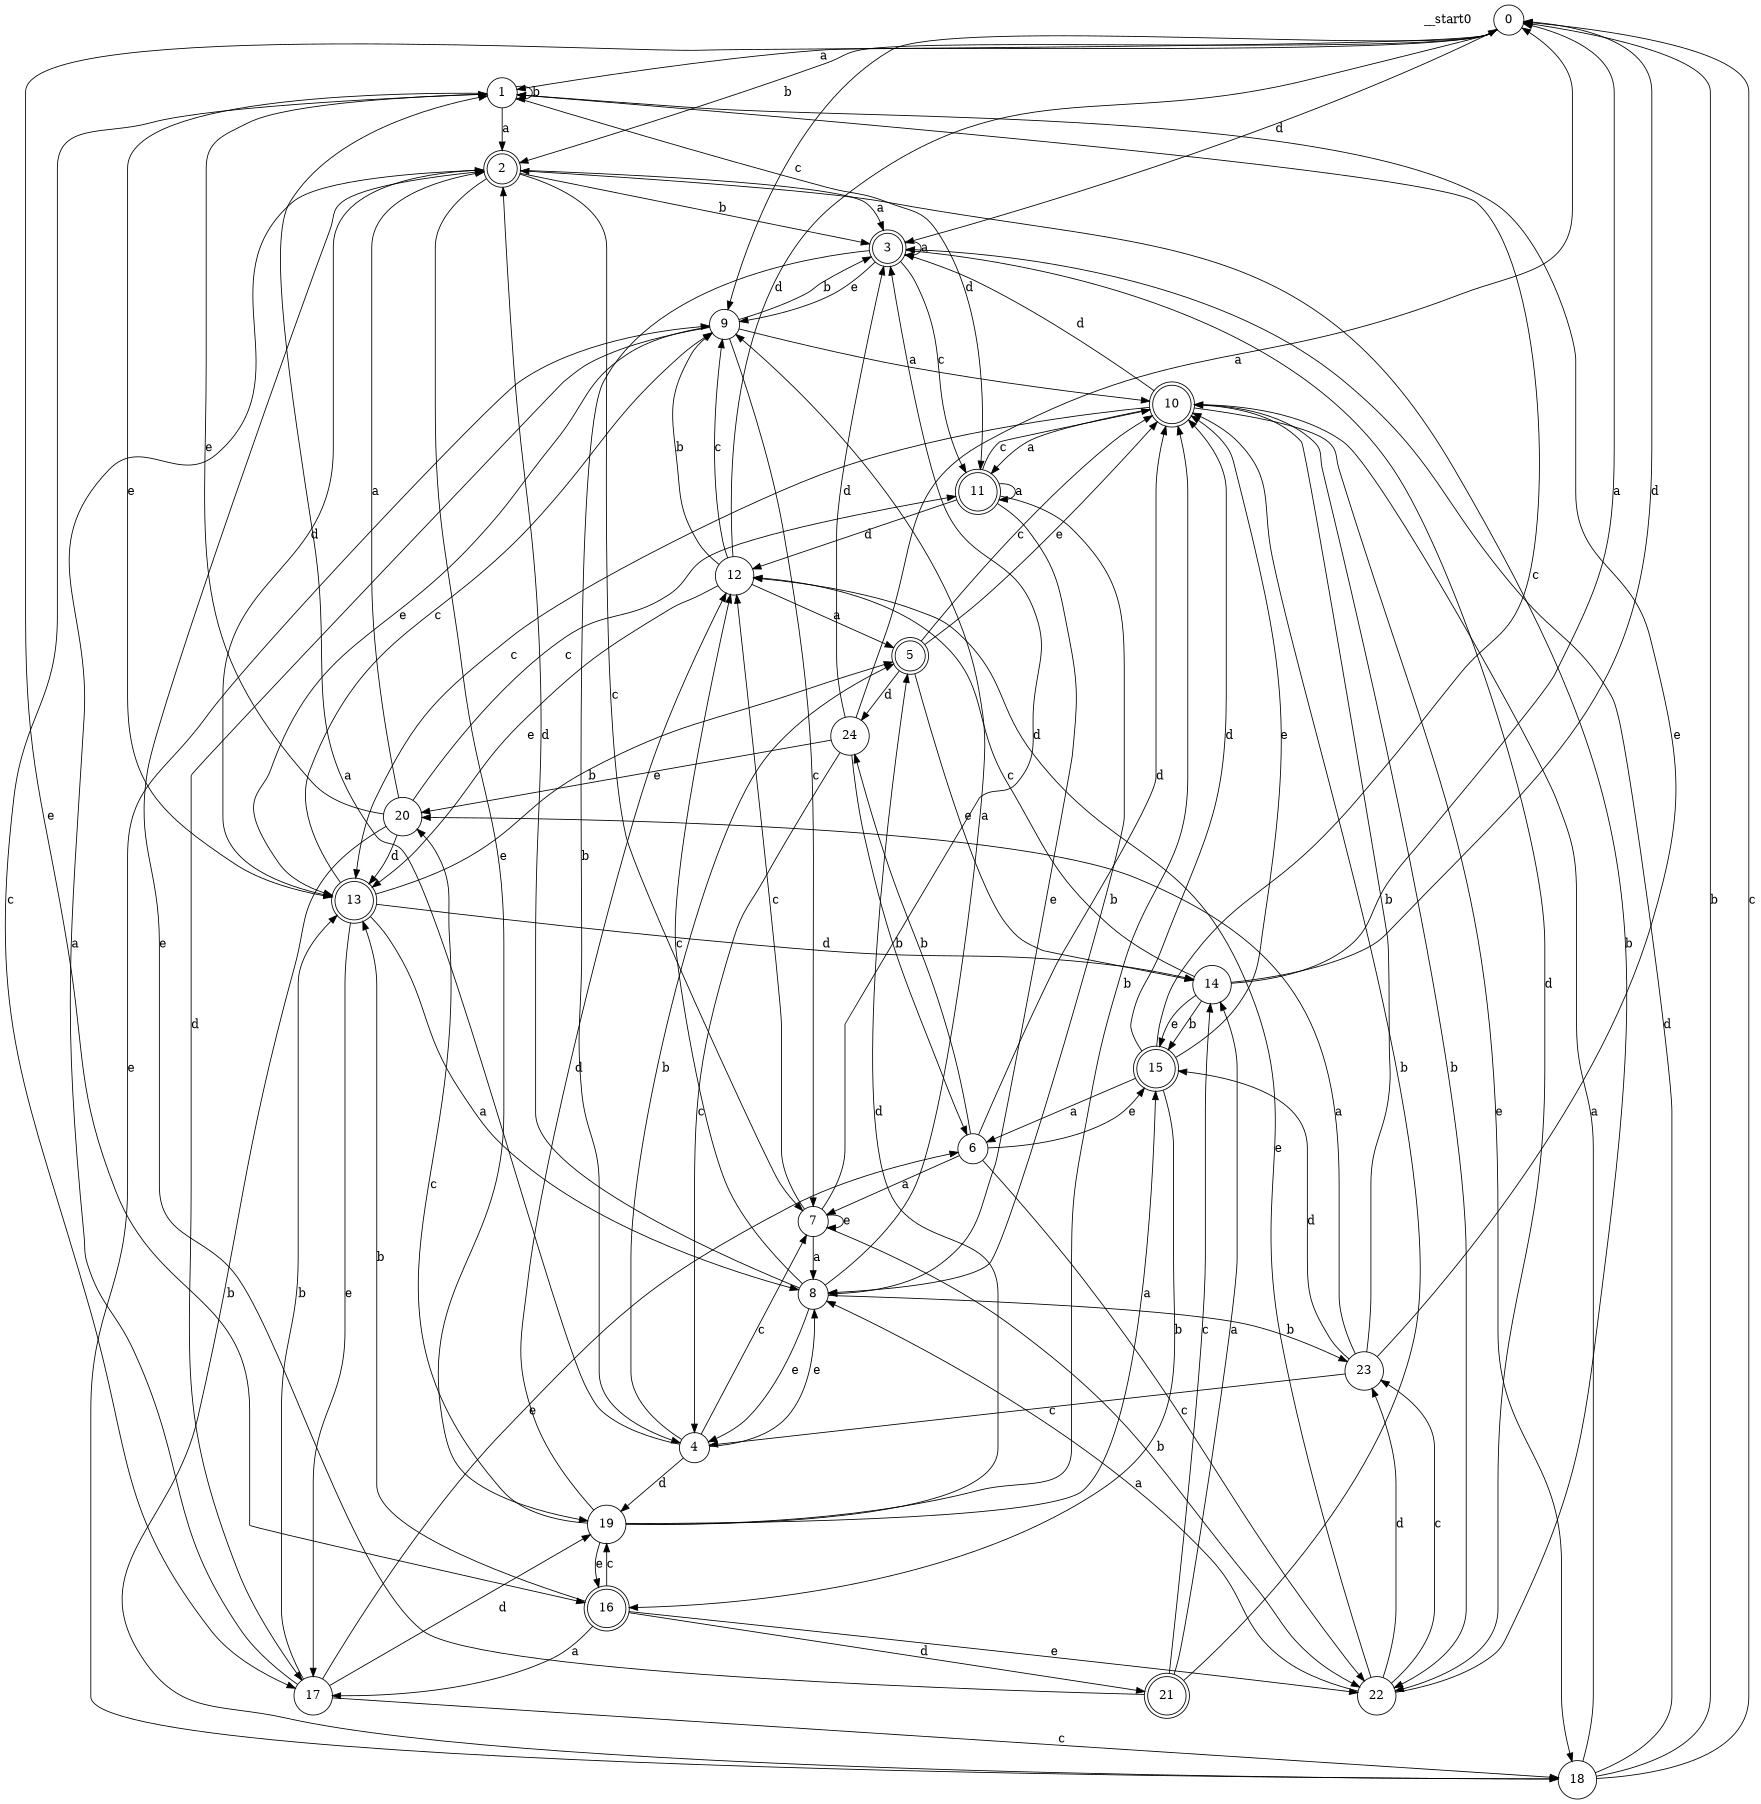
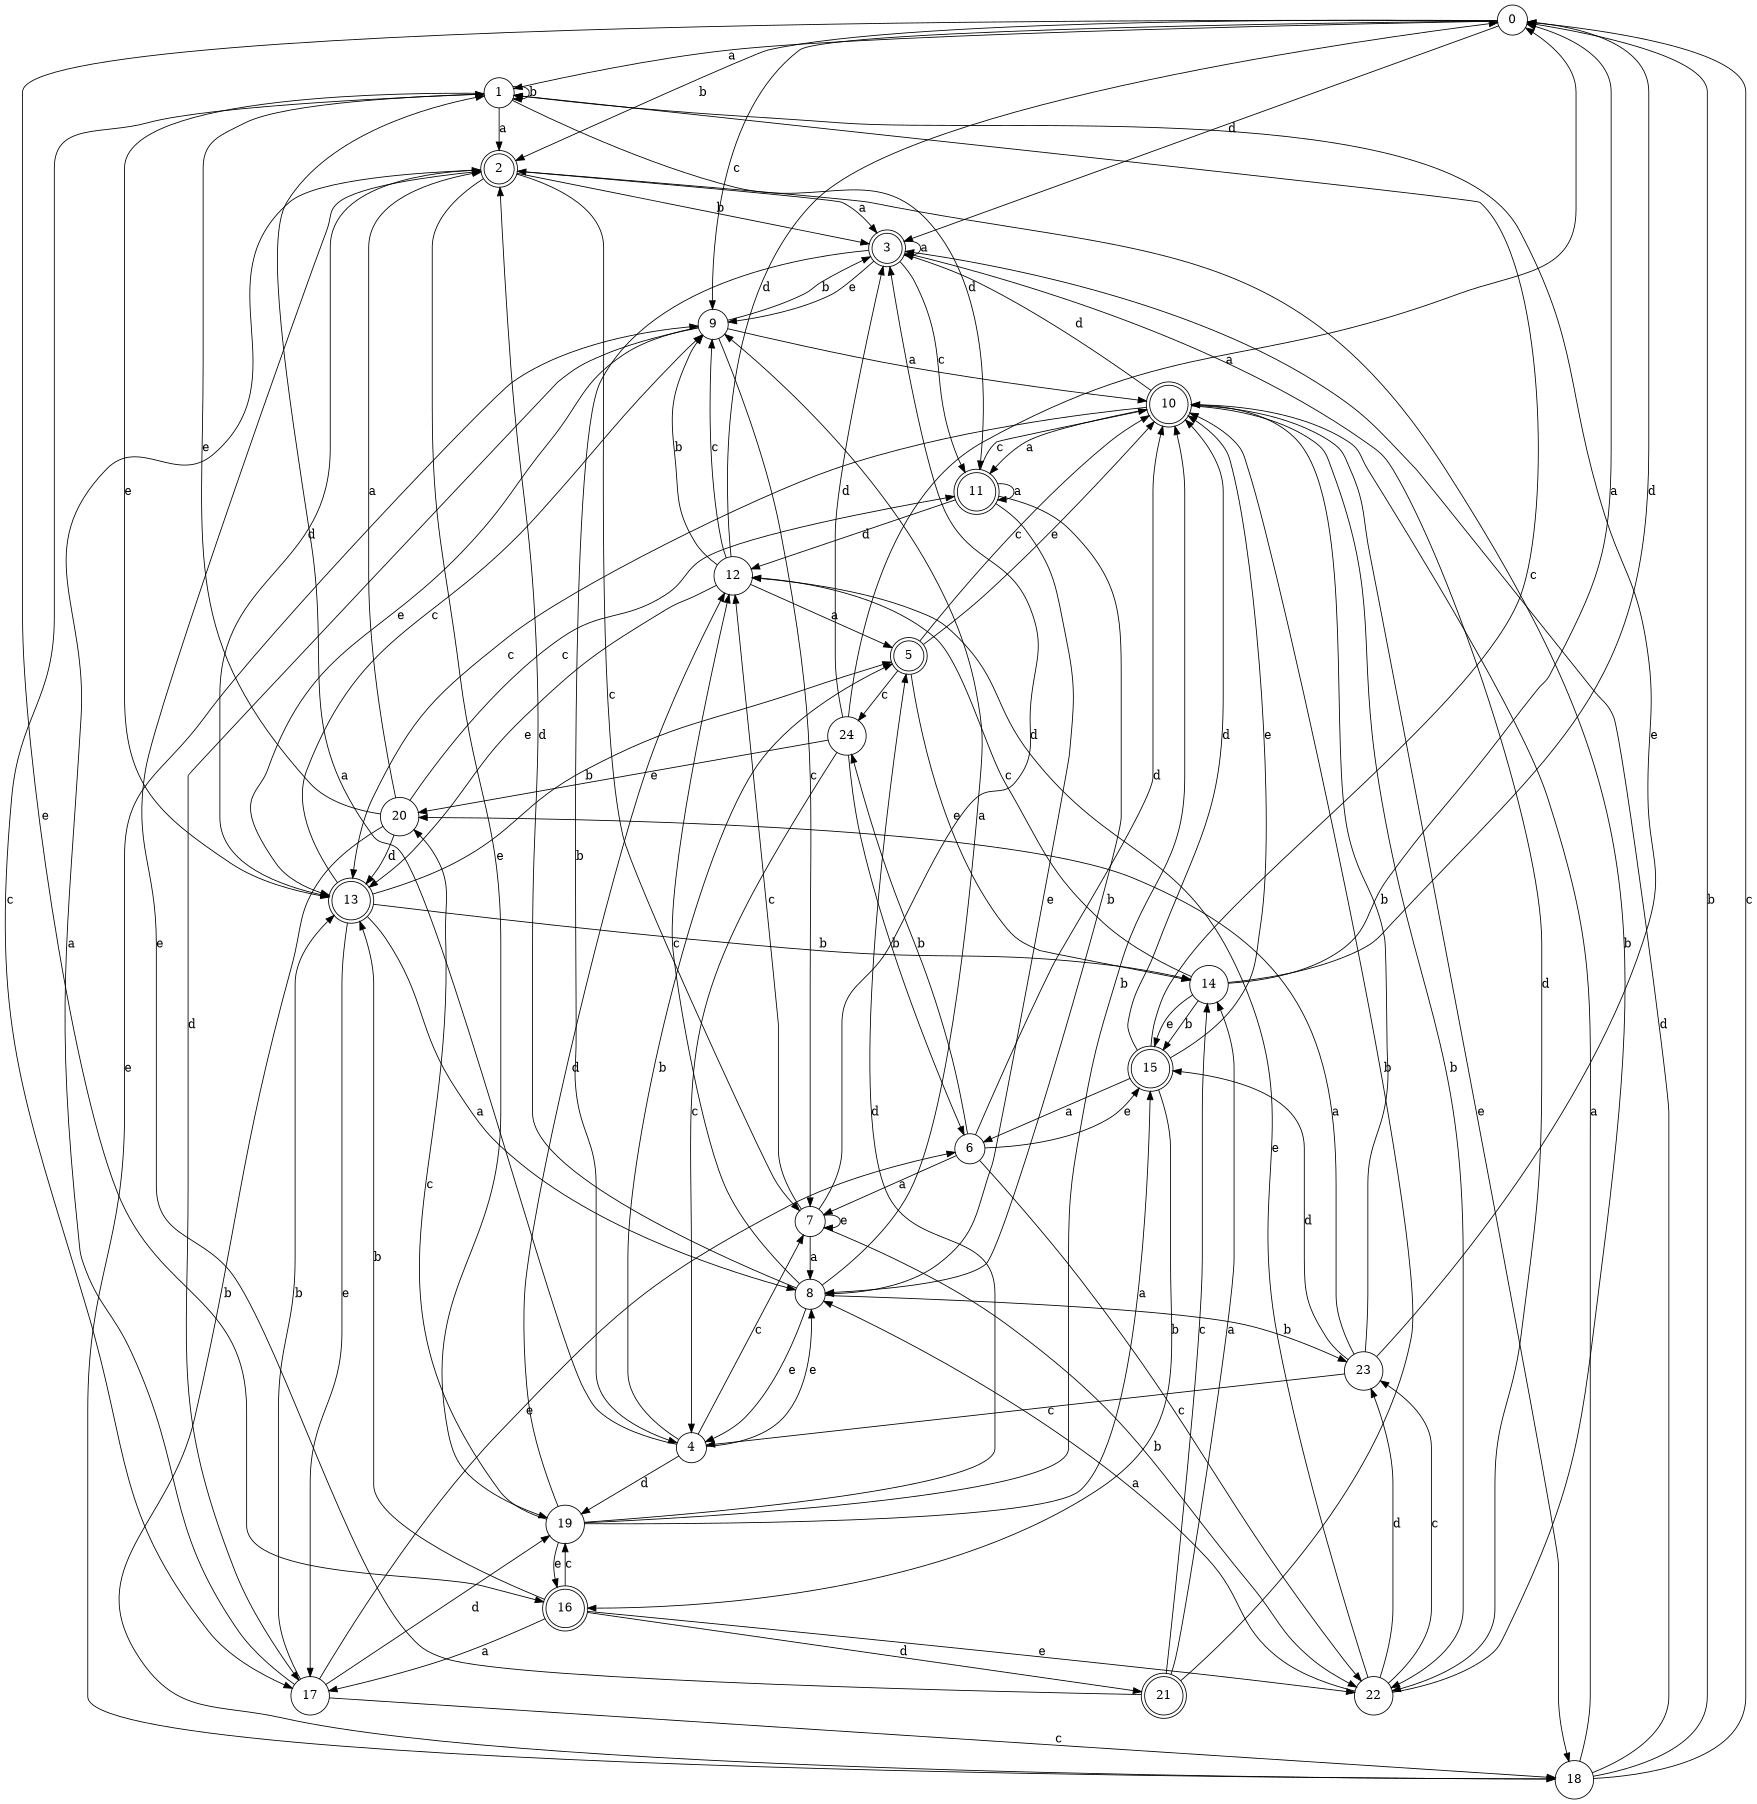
node "__start0": removed
edge "5" -> "24": label "d" -> "c"
edge "13" -> "14": label "d" -> "b"
